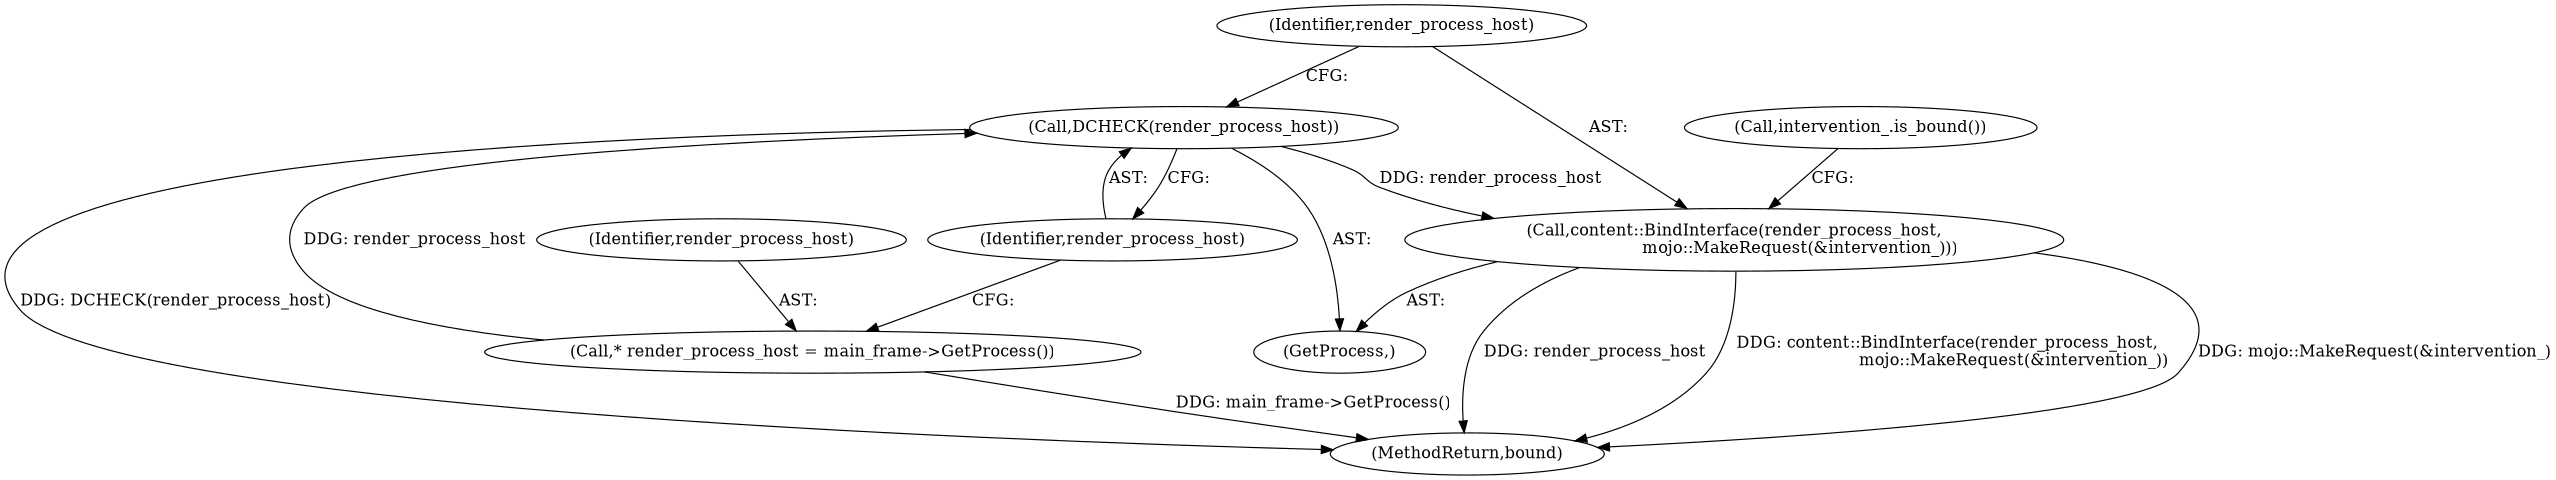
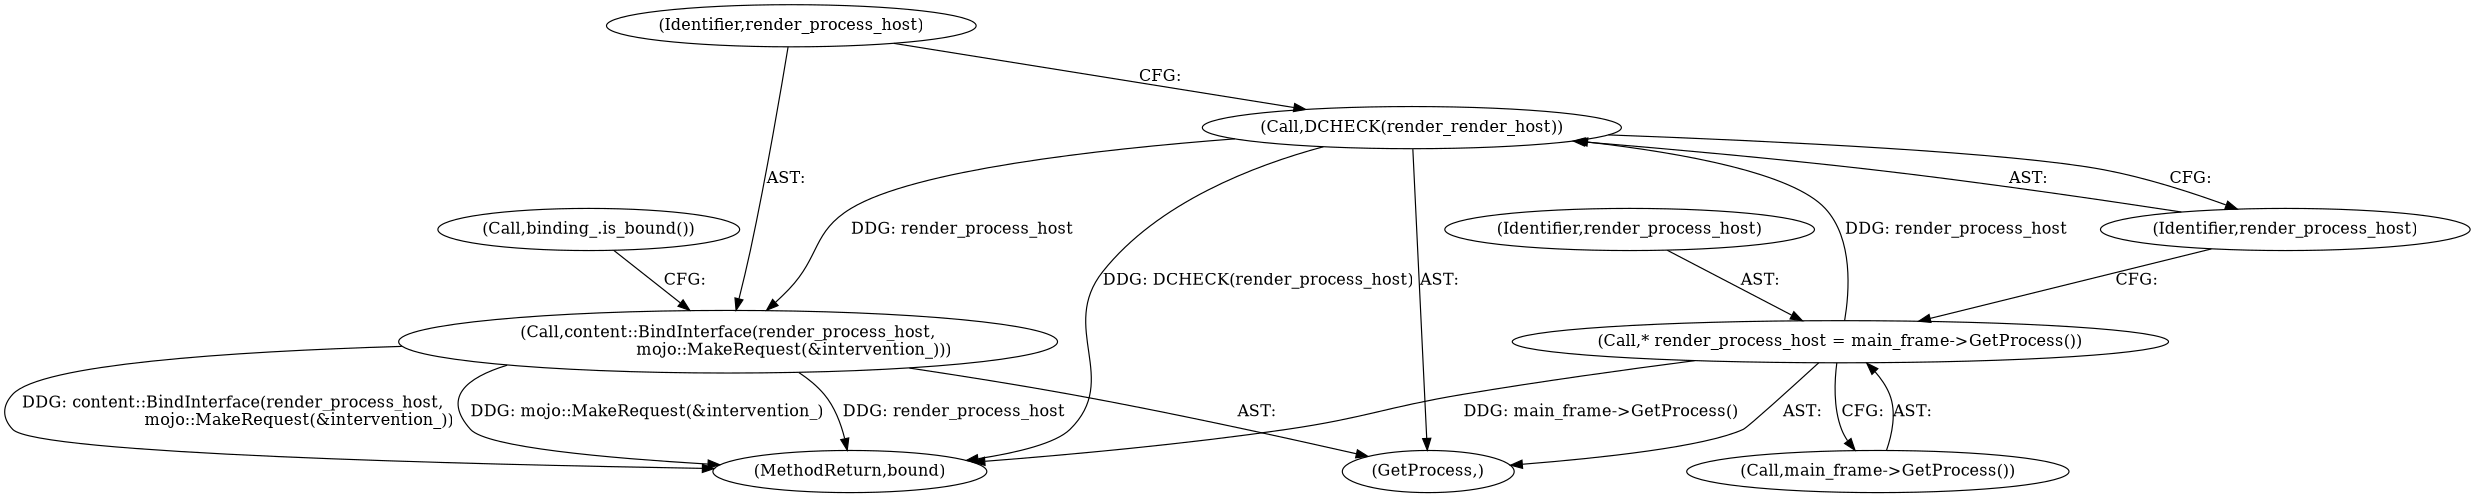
node "(Call,DCHECK(render_process_host))": label "(Call,DCHECK(render_process_host))" -> "(Call,DCHECK(render_render_host))"
node "(Call,intervention_.is_bound())": label "(Call,intervention_.is_bound())" -> "(Call,binding_.is_bound())"
edge "(Call,* render_process_host = main_frame->GetProcess())" -> "(GetProcess,)": added, label "AST:"
node "(Call,main_frame->GetProcess())": added
